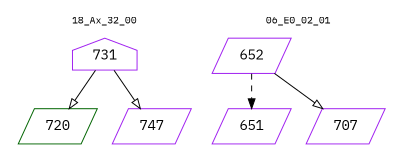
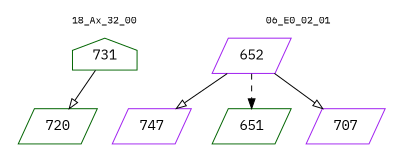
node "731": color purple -> darkgreen
edge "731" -> "747": now "652" -> "747"
node "651": color purple -> darkgreen
